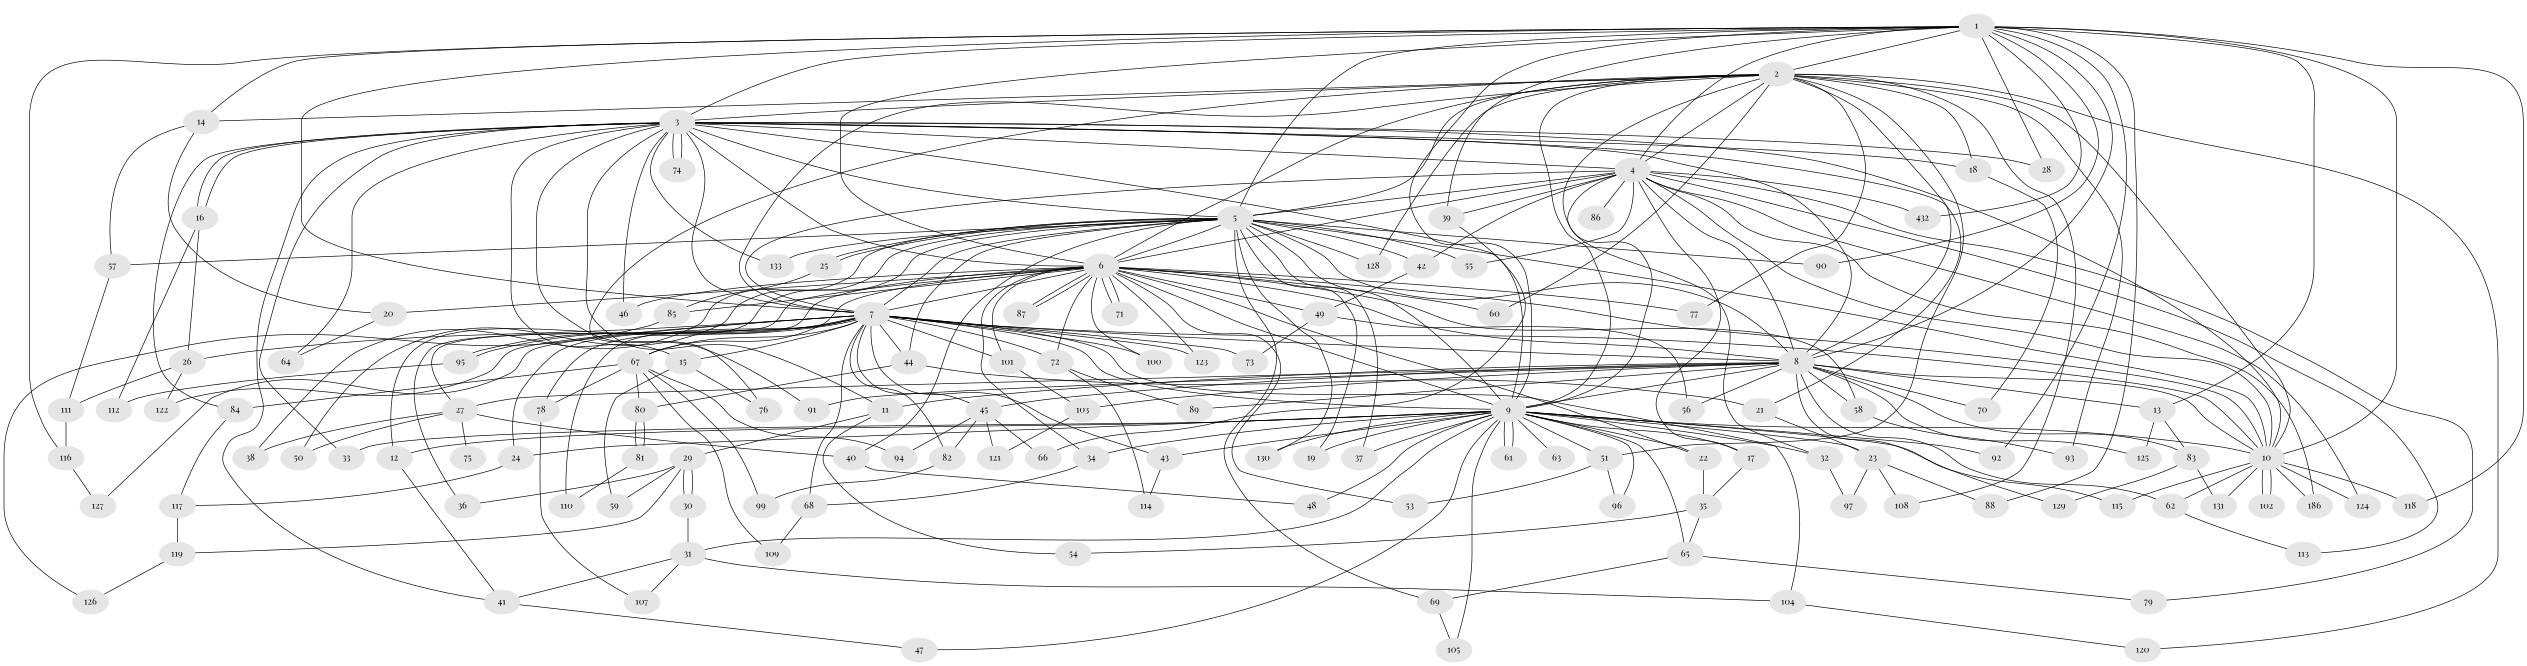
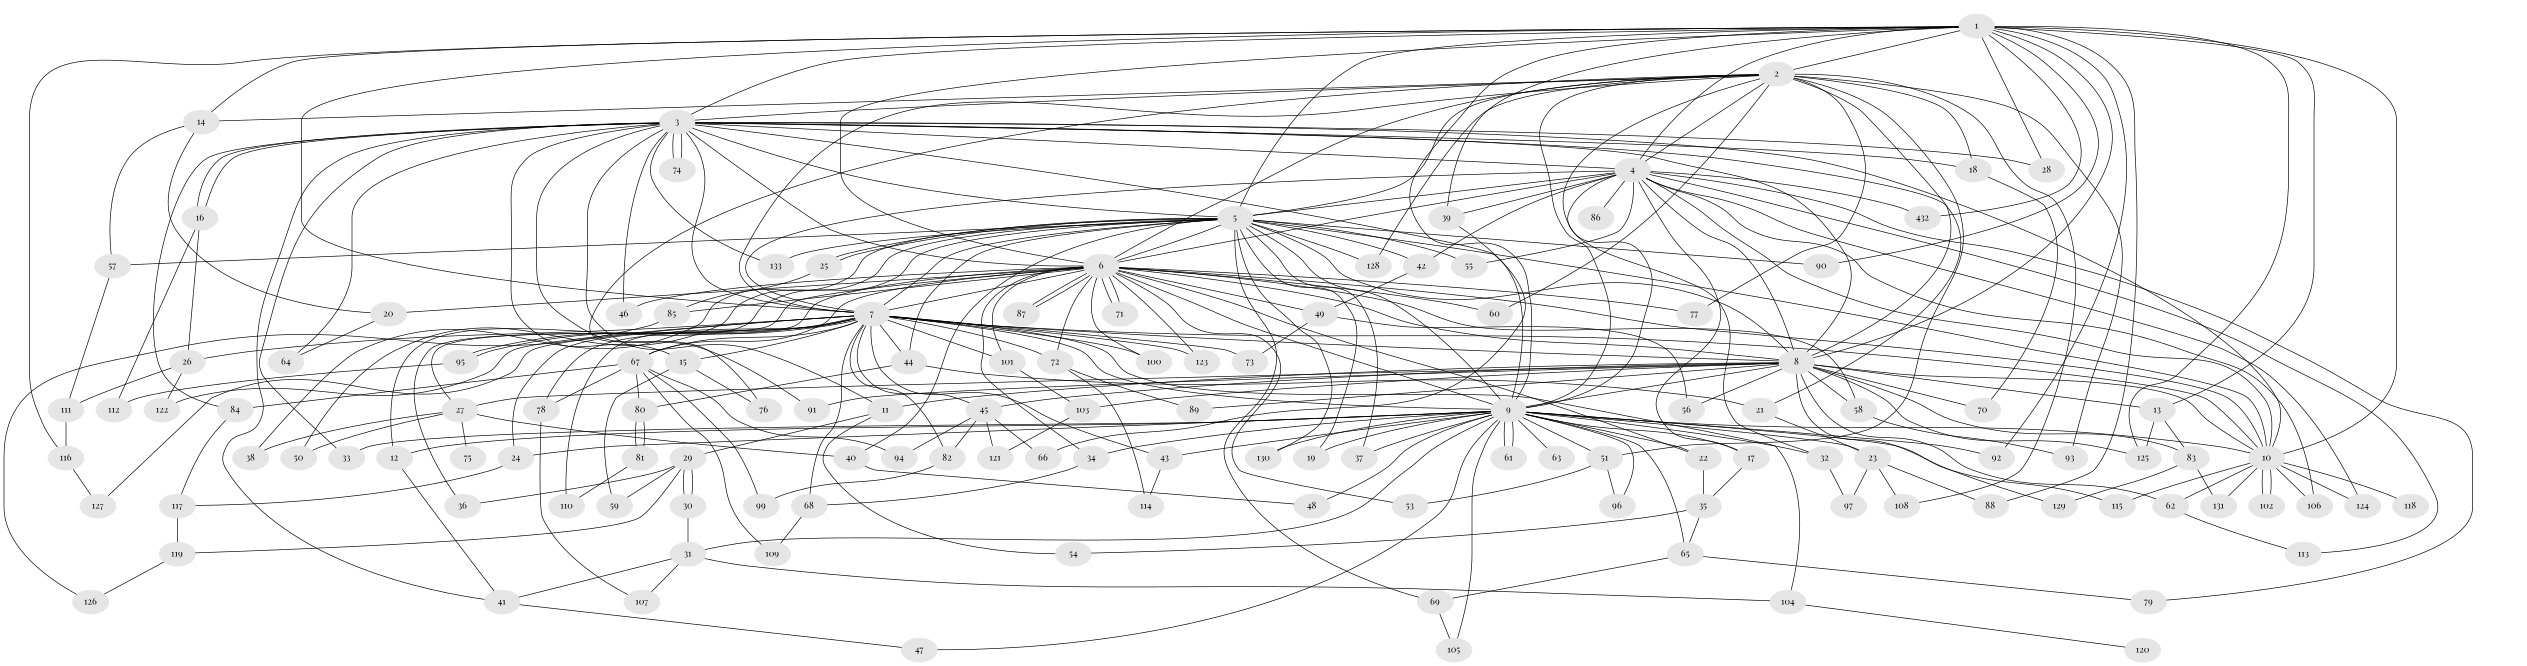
edge "1" -- "118": now "1" -- "125"
edge "2" -- "10": removed
edge "2" -- "120": removed
node "186": label "186" -> "106"
